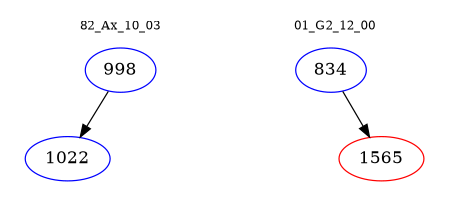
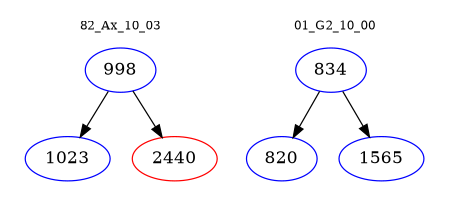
cluster "01_G2_12_00": label "01_G2_12_00" -> "01_G2_10_00"
node "1022": label "1022" -> "1023"
node "2440": added
node "820": added
node "1565": color red -> blue
